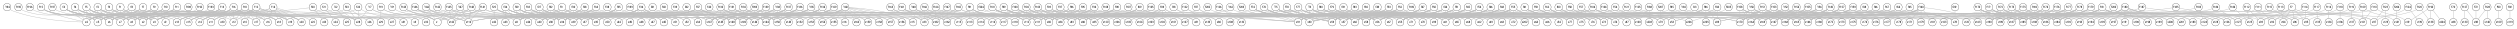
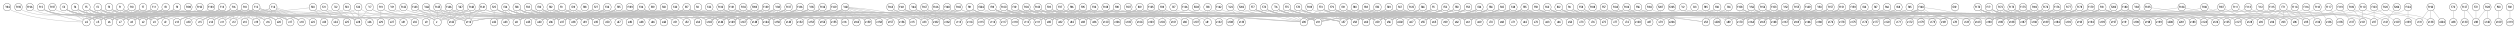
node "x203": removed
